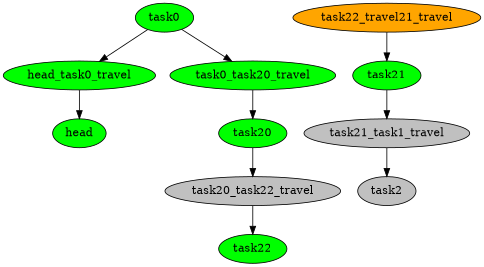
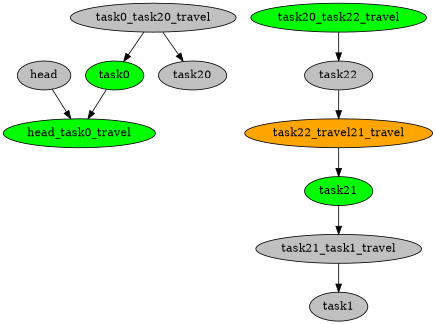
edge "task0" -> "task0_task20_travel": reversed
node "task0_task20_travel": fillcolor green -> gray
edge "head_task0_travel" -> "head": reversed
edge "task22" -> "task22_travel21_travel": added
node "head": fillcolor green -> gray
node "task20": fillcolor green -> gray
edge "task20" -> "task20_task22_travel": removed
node "task20_task22_travel": fillcolor gray -> green
node "task2": label "task2" -> "task1"
node "task22": fillcolor green -> gray
